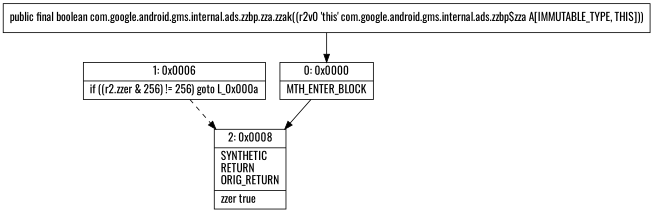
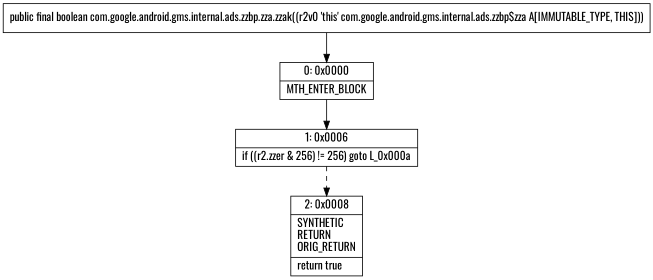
edge "0: 0x0000" -> "2: 0x0008": now "0: 0x0000" -> "1: 0x0006"
node "2: 0x0008": text "zzer true" -> "return true"
